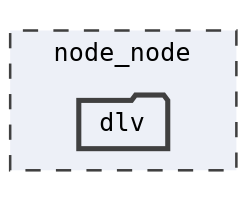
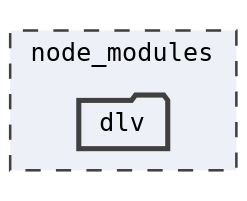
cluster "node_node": label "node_node" -> "node_modules"
